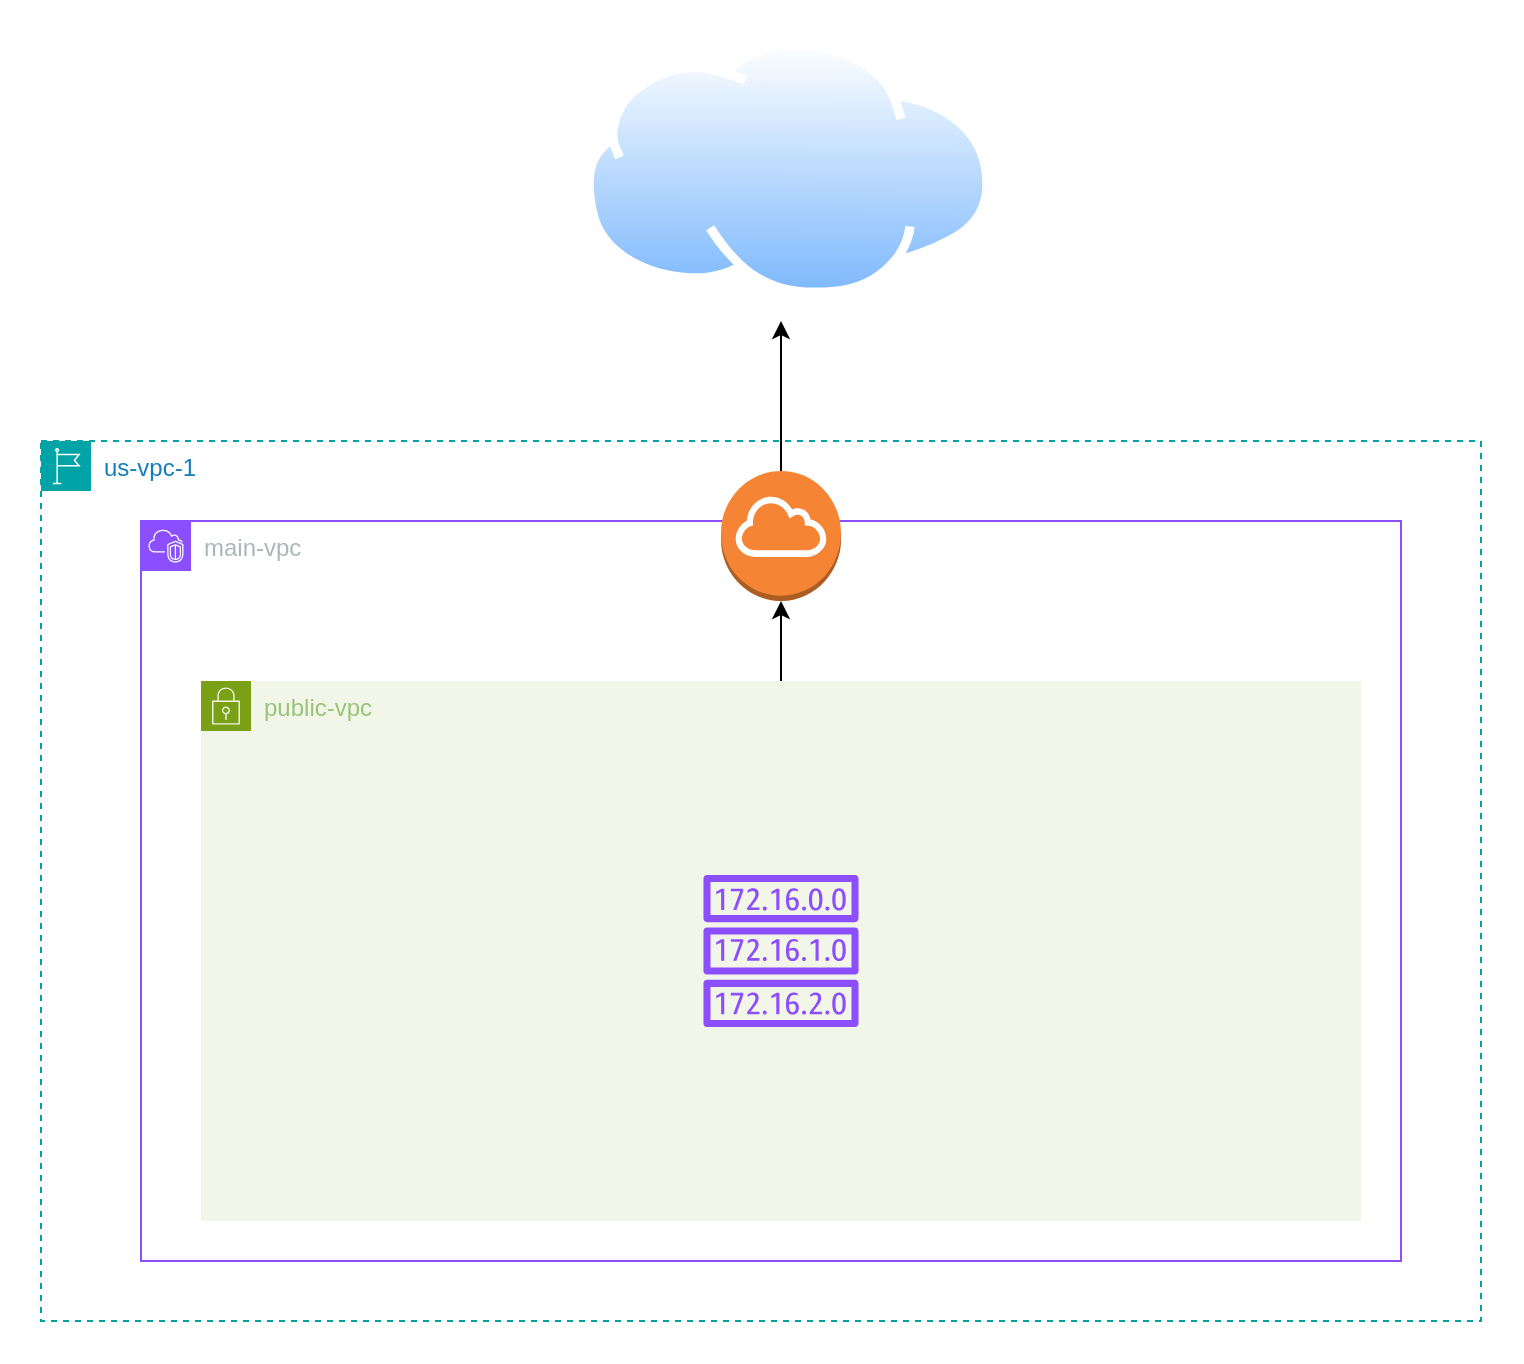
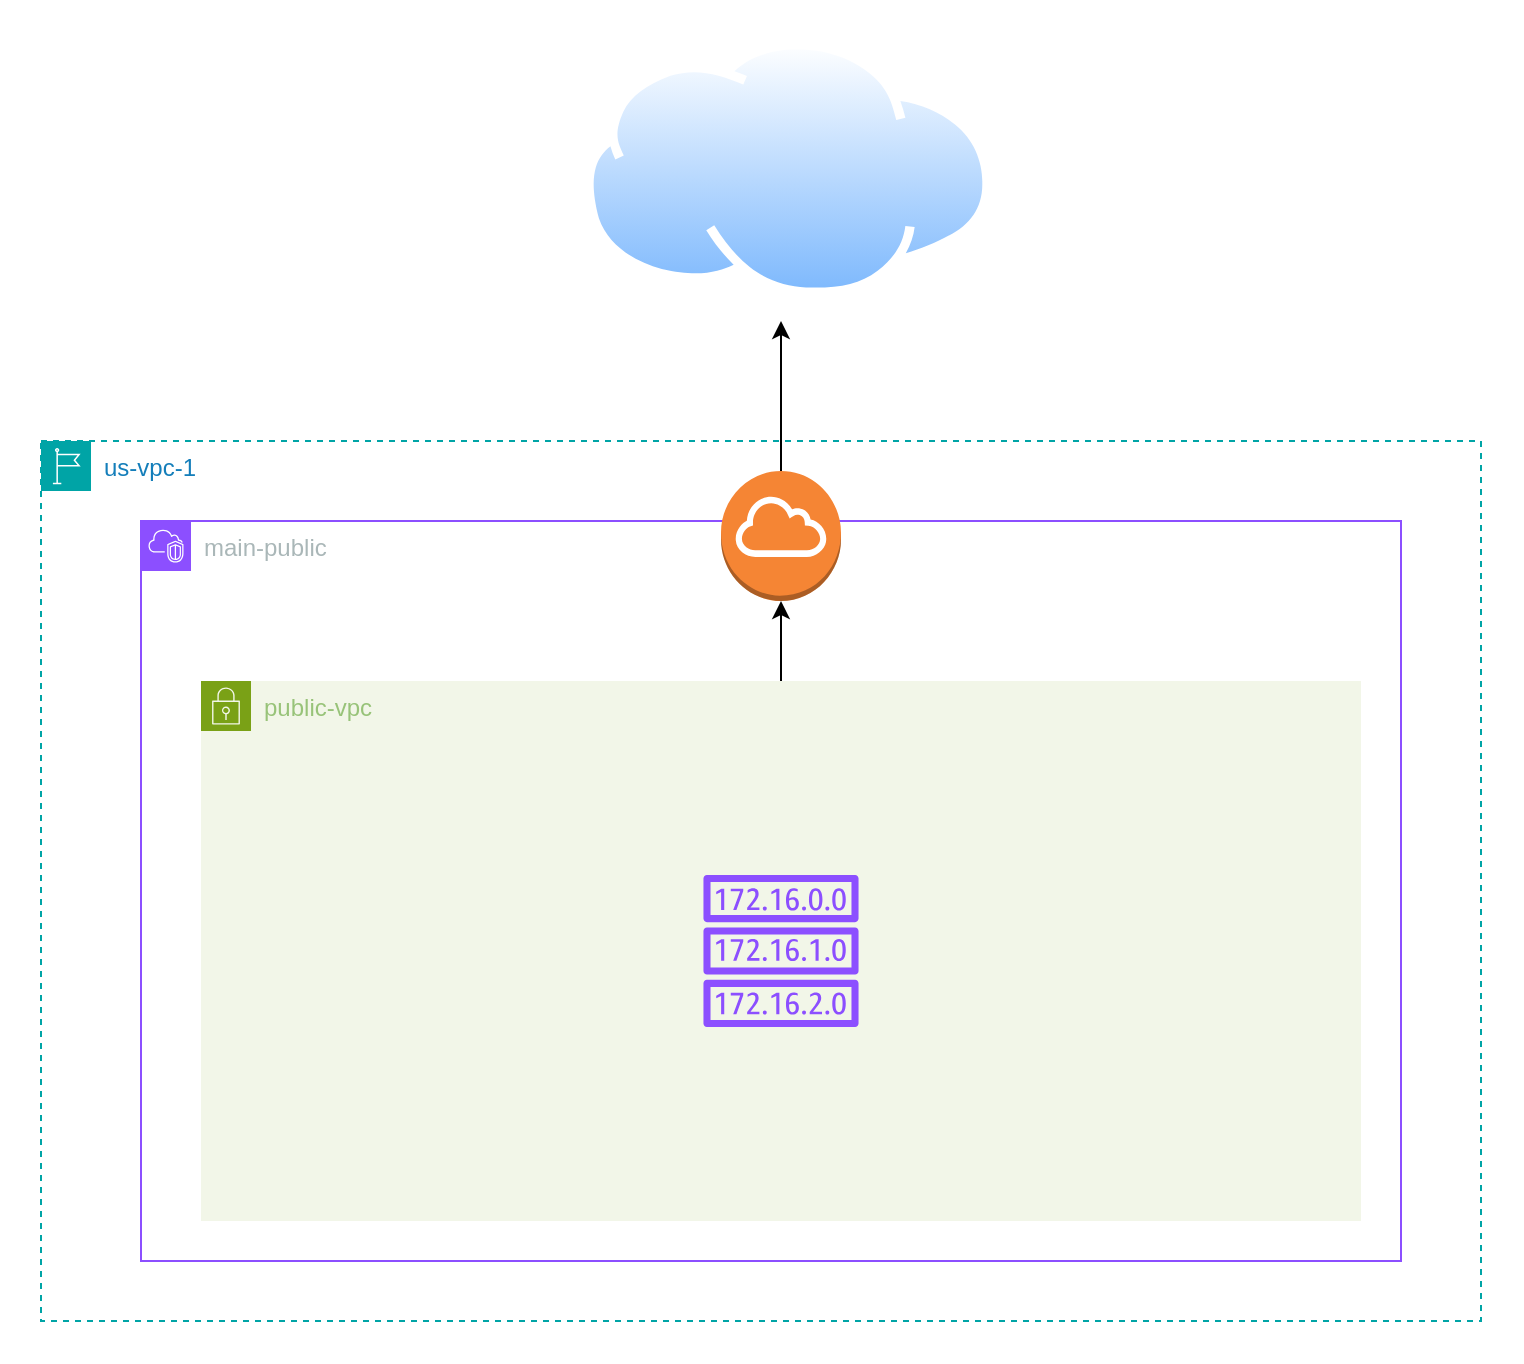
node "main-vpc": label "main-vpc" -> "main-public"
